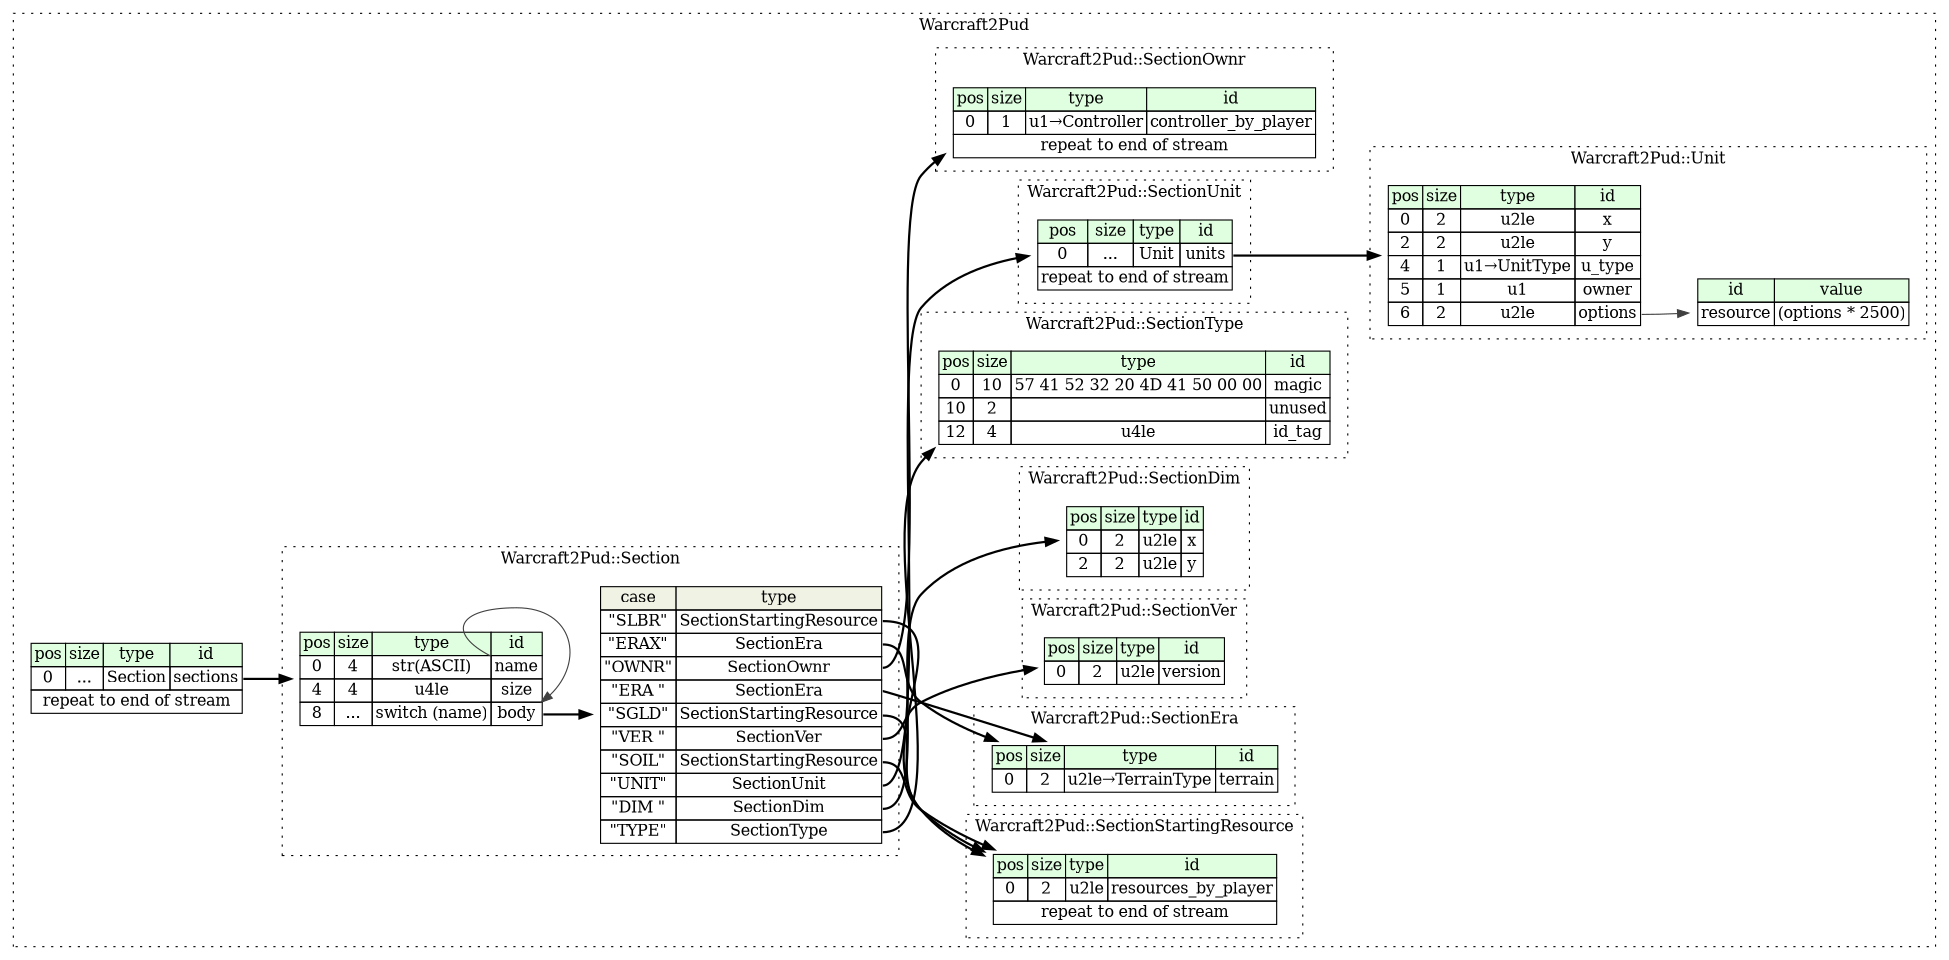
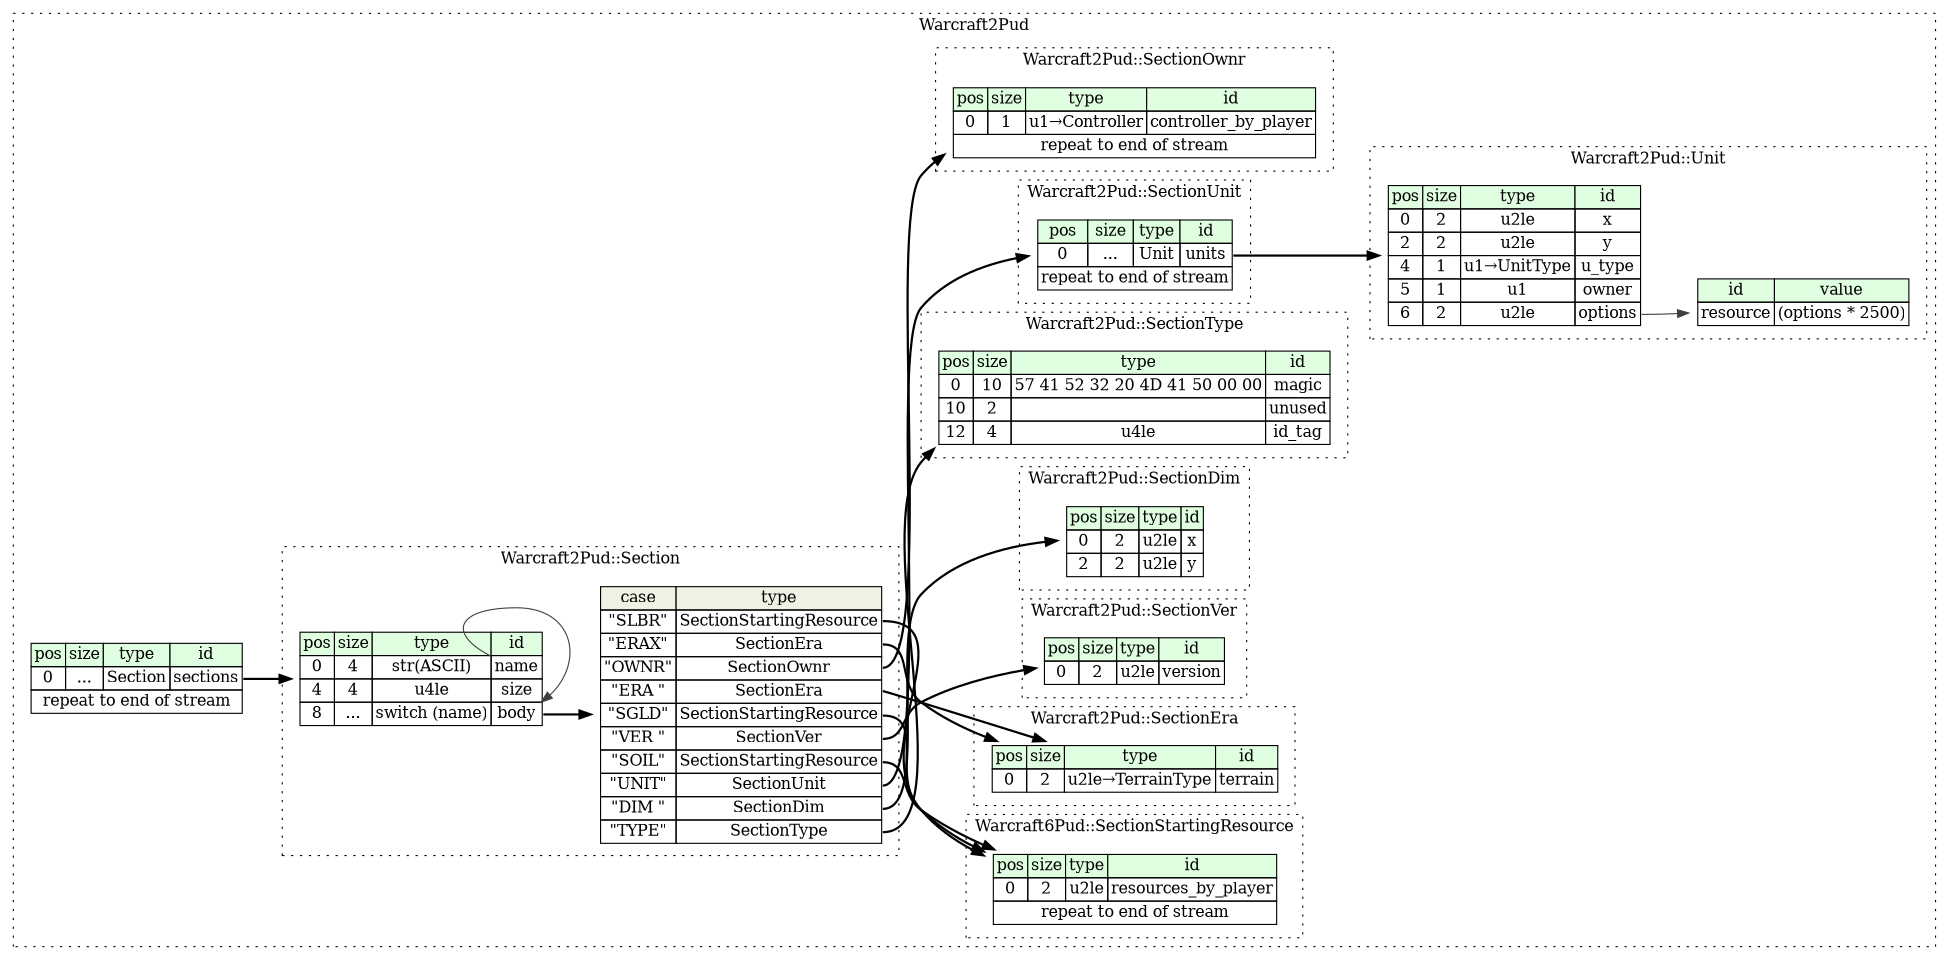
cluster "Warcraft2Pud::SectionStartingResource": label "Warcraft2Pud::SectionStartingResource" -> "Warcraft6Pud::SectionStartingResource"
